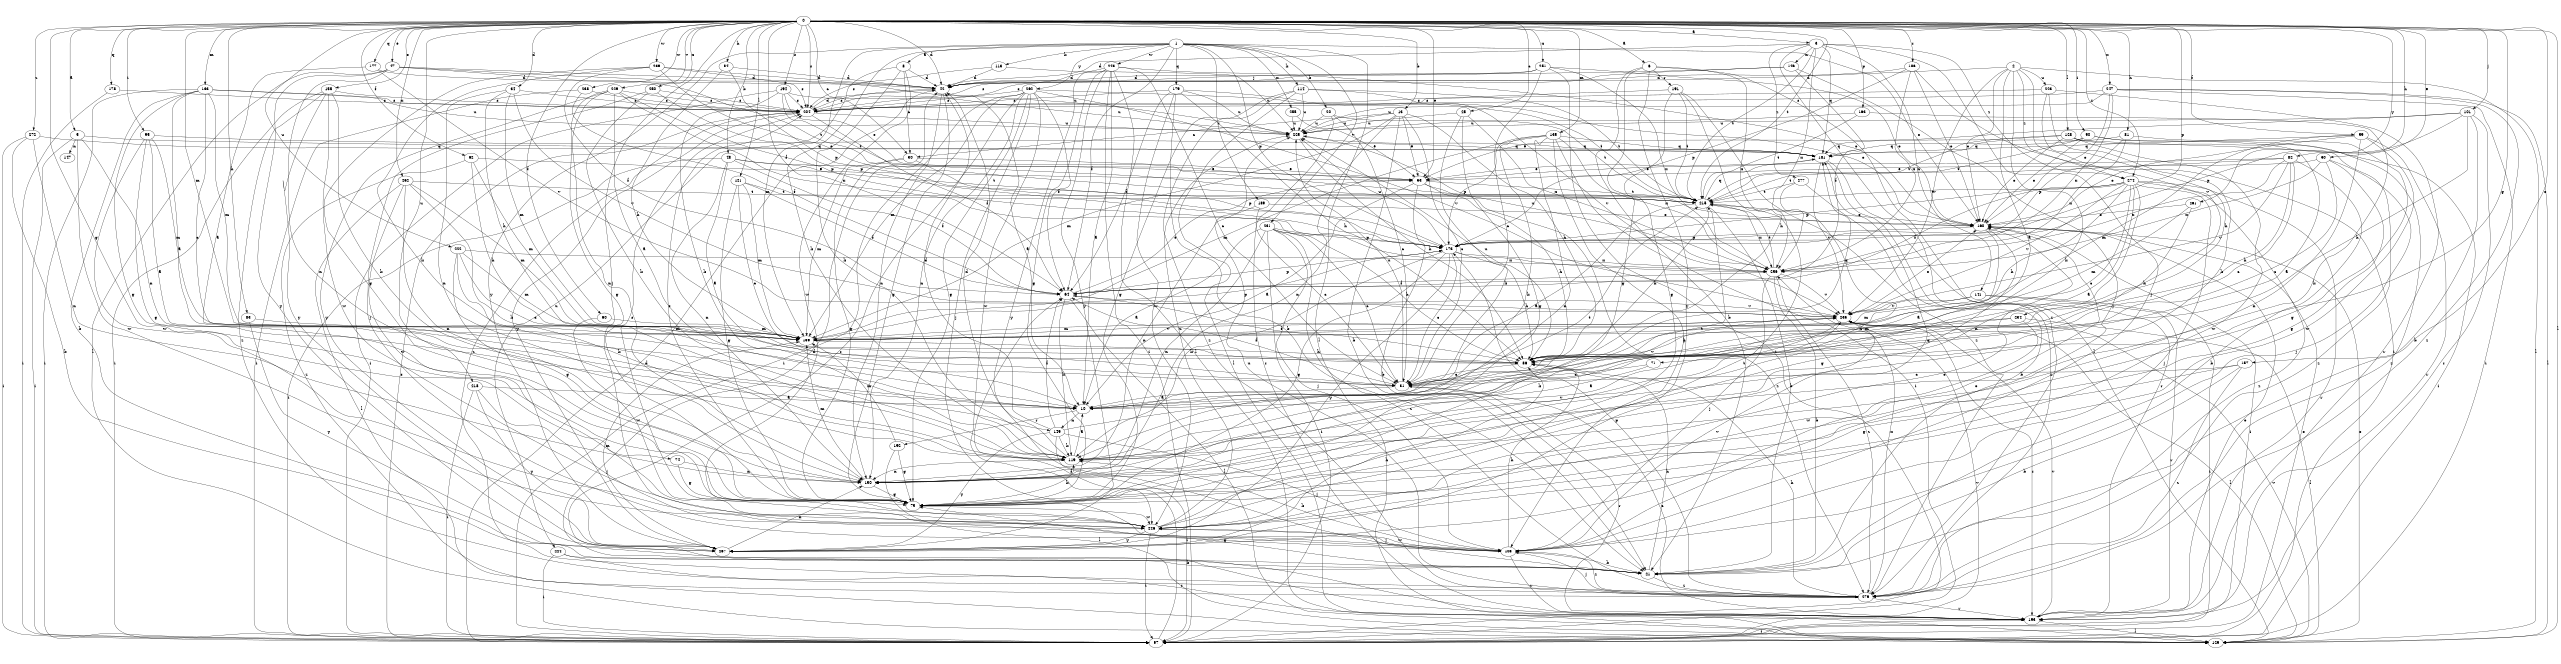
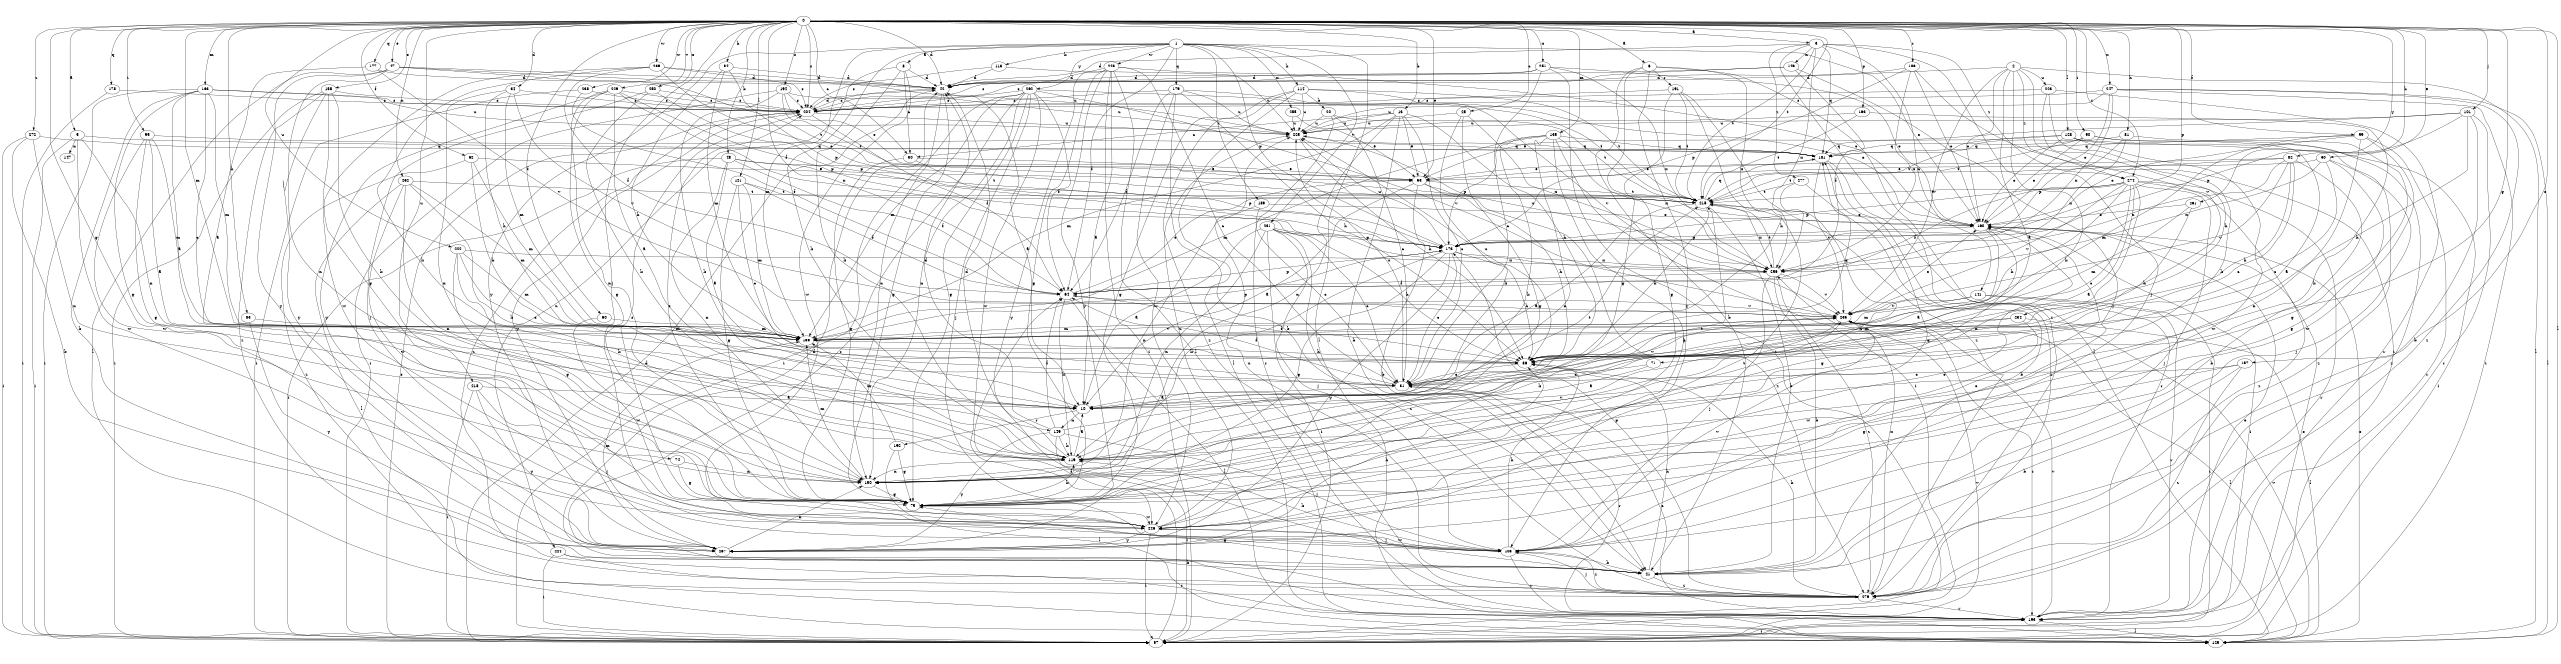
edge "1" -> "20": now "114" -> "20"
edge "146" -> "42": label "j" -> "d"
edge "30" -> "139": now "84" -> "139"
